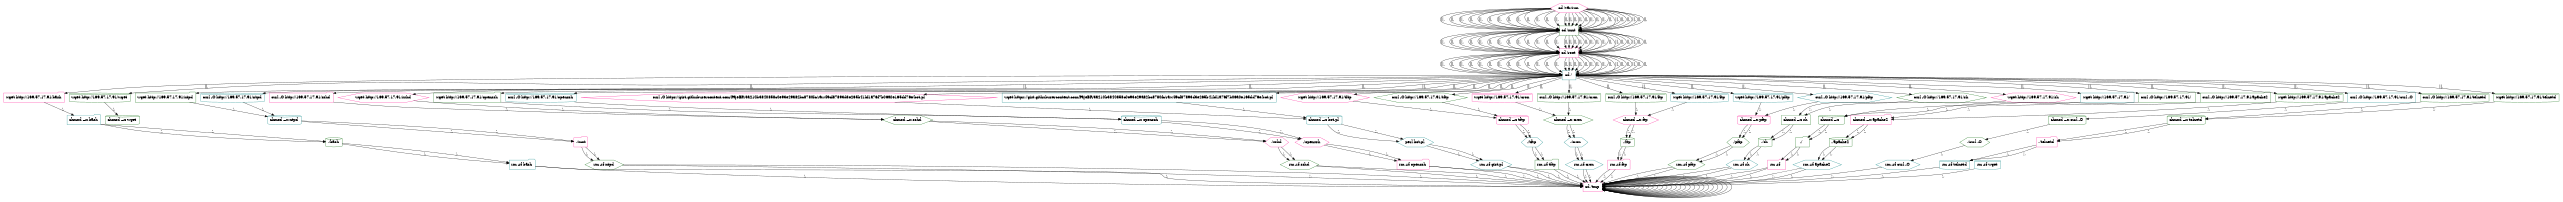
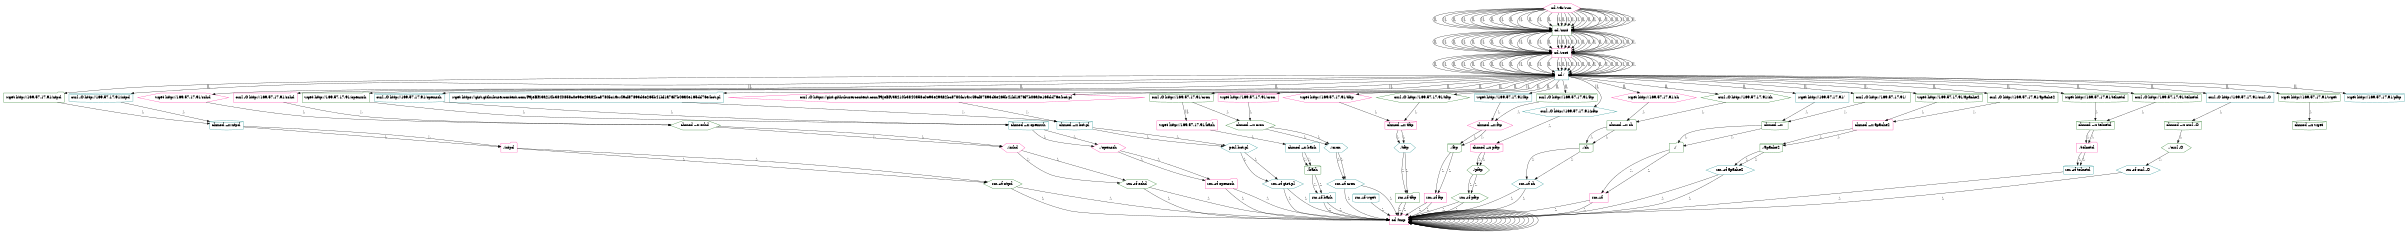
edge "cd /" -> "wget http://169.57.17.91/bash": now "curl -O http://169.57.17.91/cron" -> "wget http://169.57.17.91/bash"
edge "wget http://169.57.17.91/pftp" -> "chmod +x pftp": removed, label ";,"
node "./mnt": label "./mnt" -> "./ntpd"
